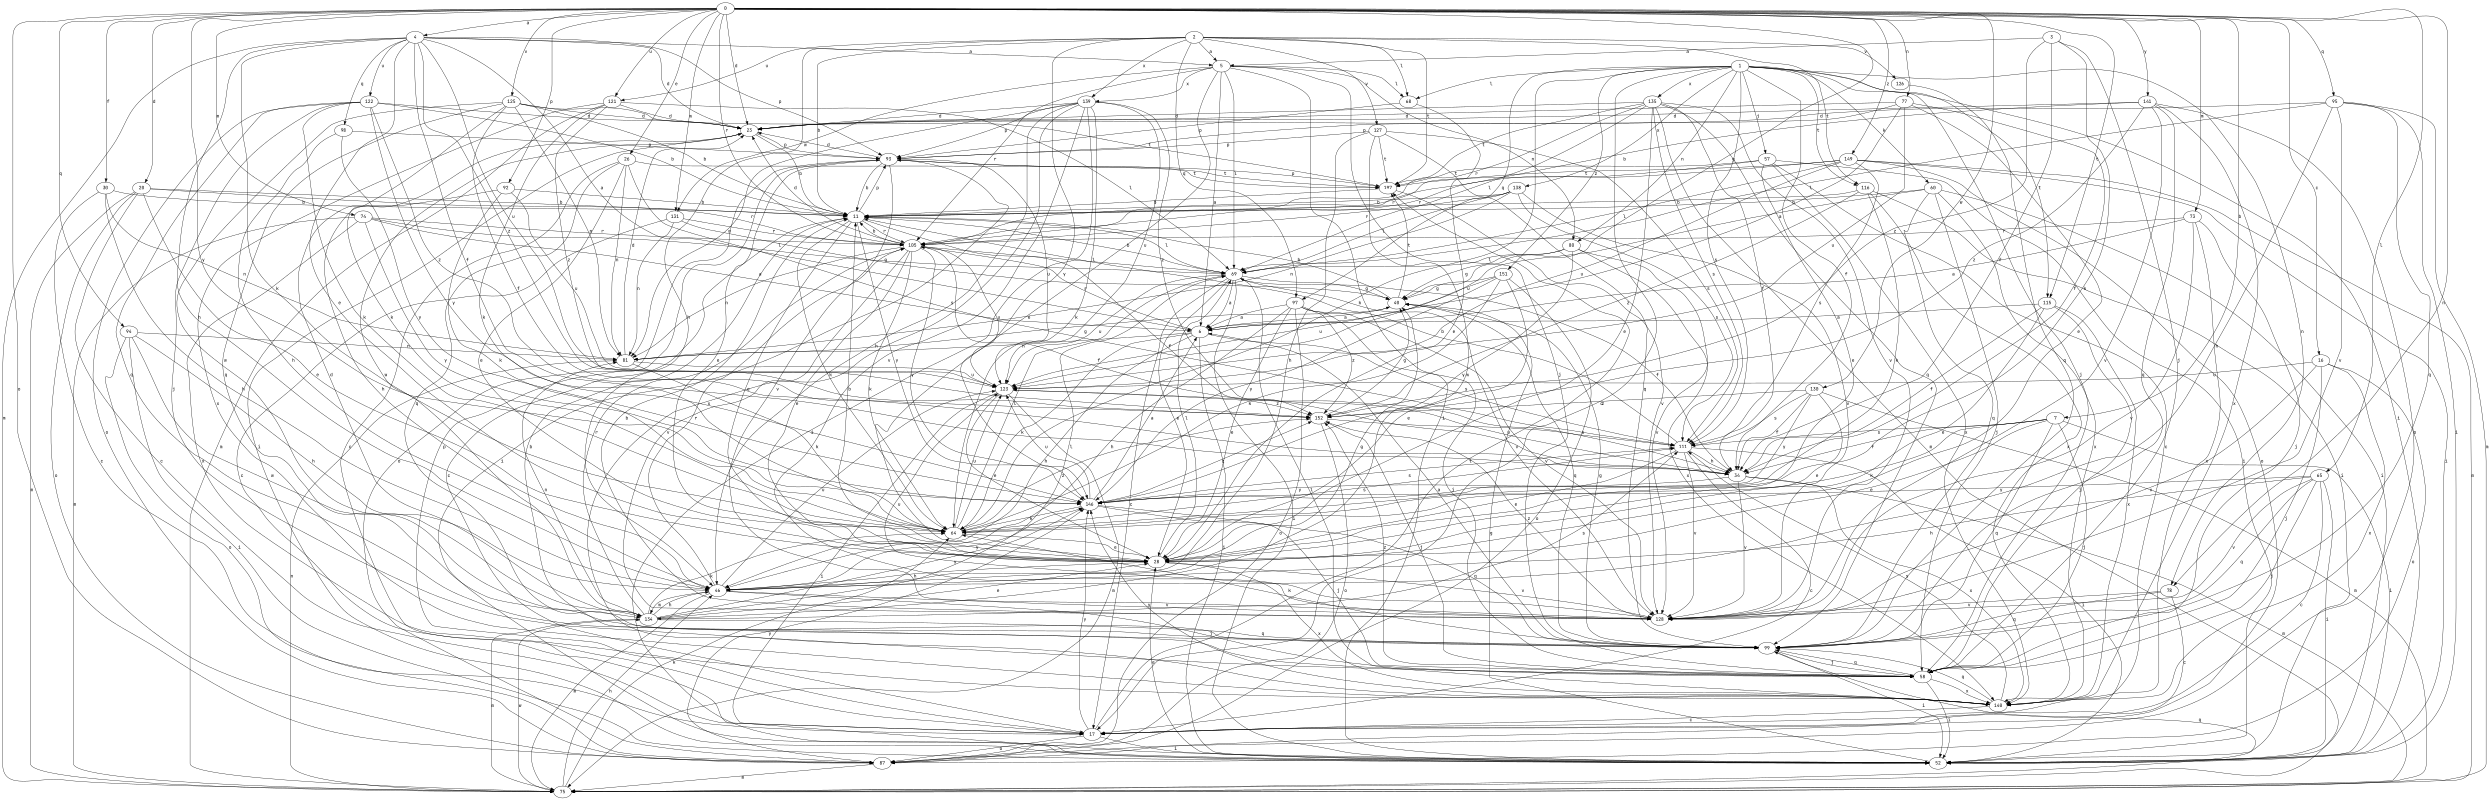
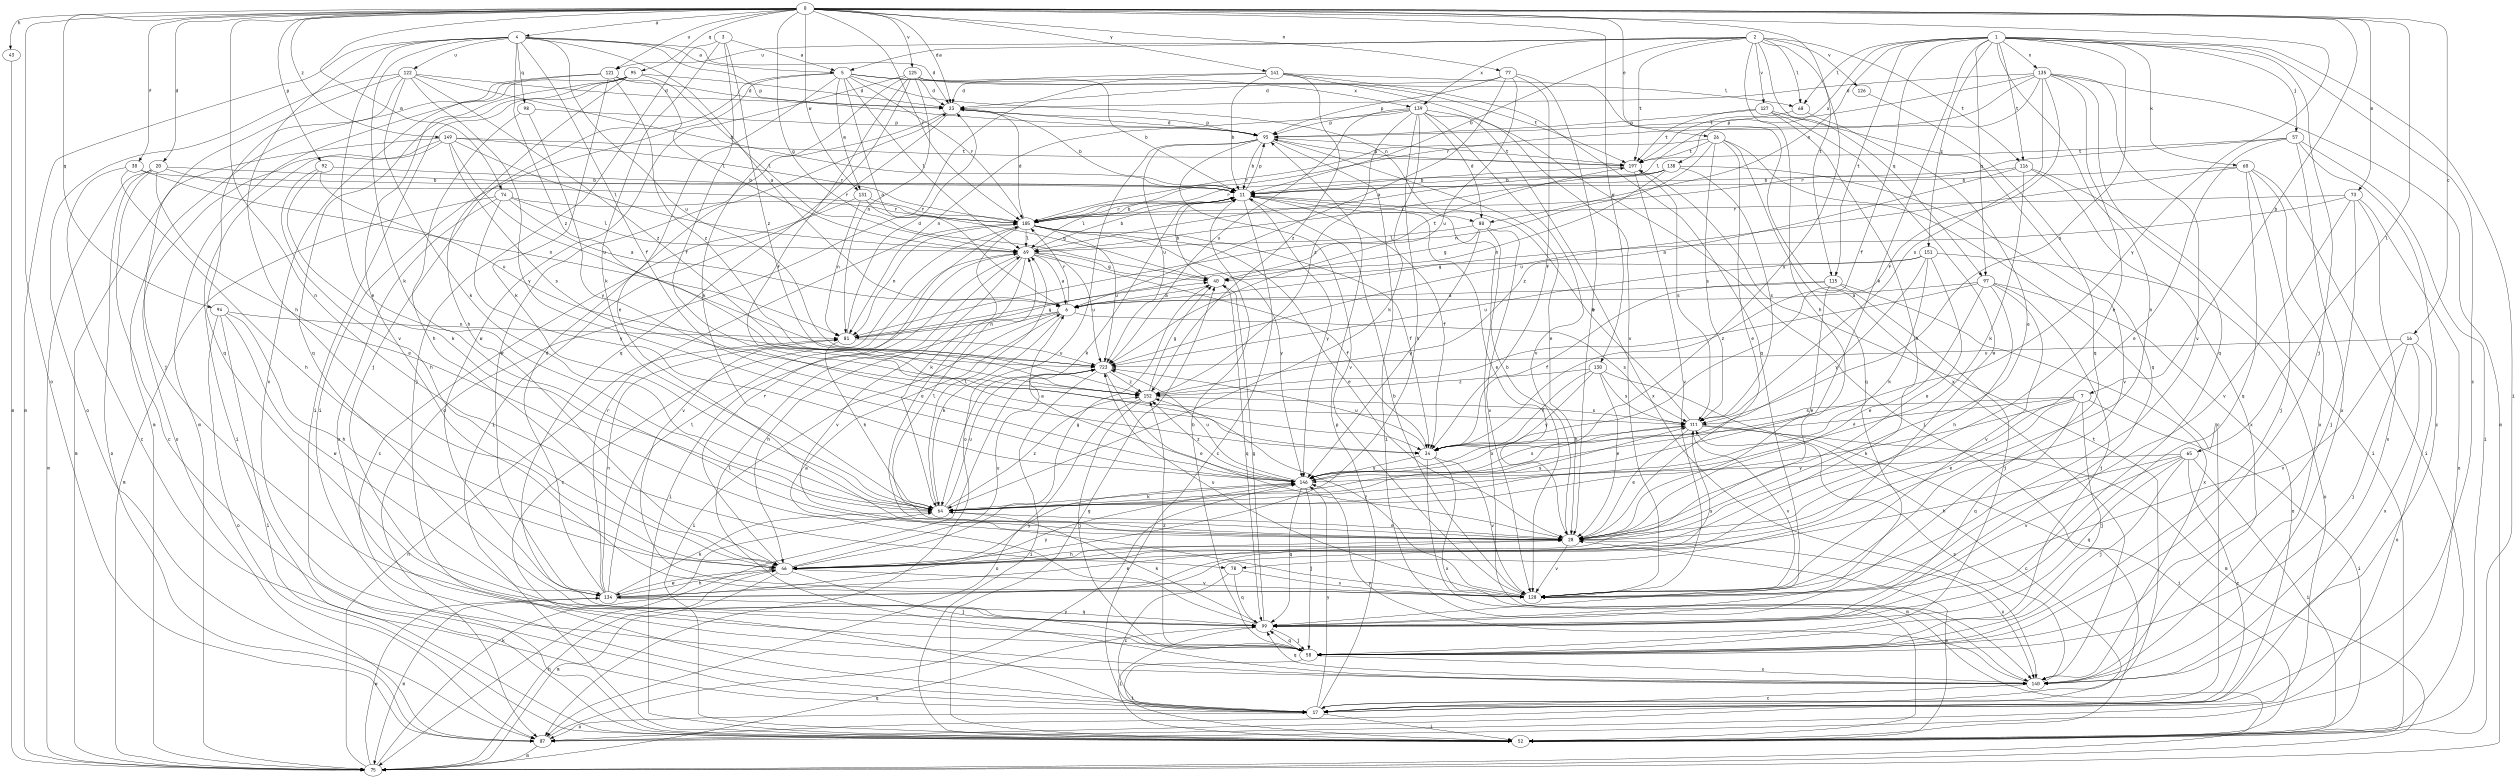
node "43": added
edge "139" -> "23": now "139" -> "80"
edge "26" -> "105": added, label "r"
edge "127" -> "111": now "197" -> "111"
node "123": label "123" -> "723"
edge "3" -> "58": now "3" -> "17"
edge "73" -> "87": added, label "o"
